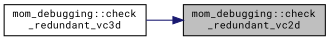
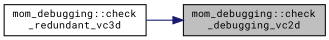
node "mom_debugging::check _redundant_vc2d": label "mom_debugging::check _redundant_vc2d" -> "mom_debugging::check _debugging_vc2d"
